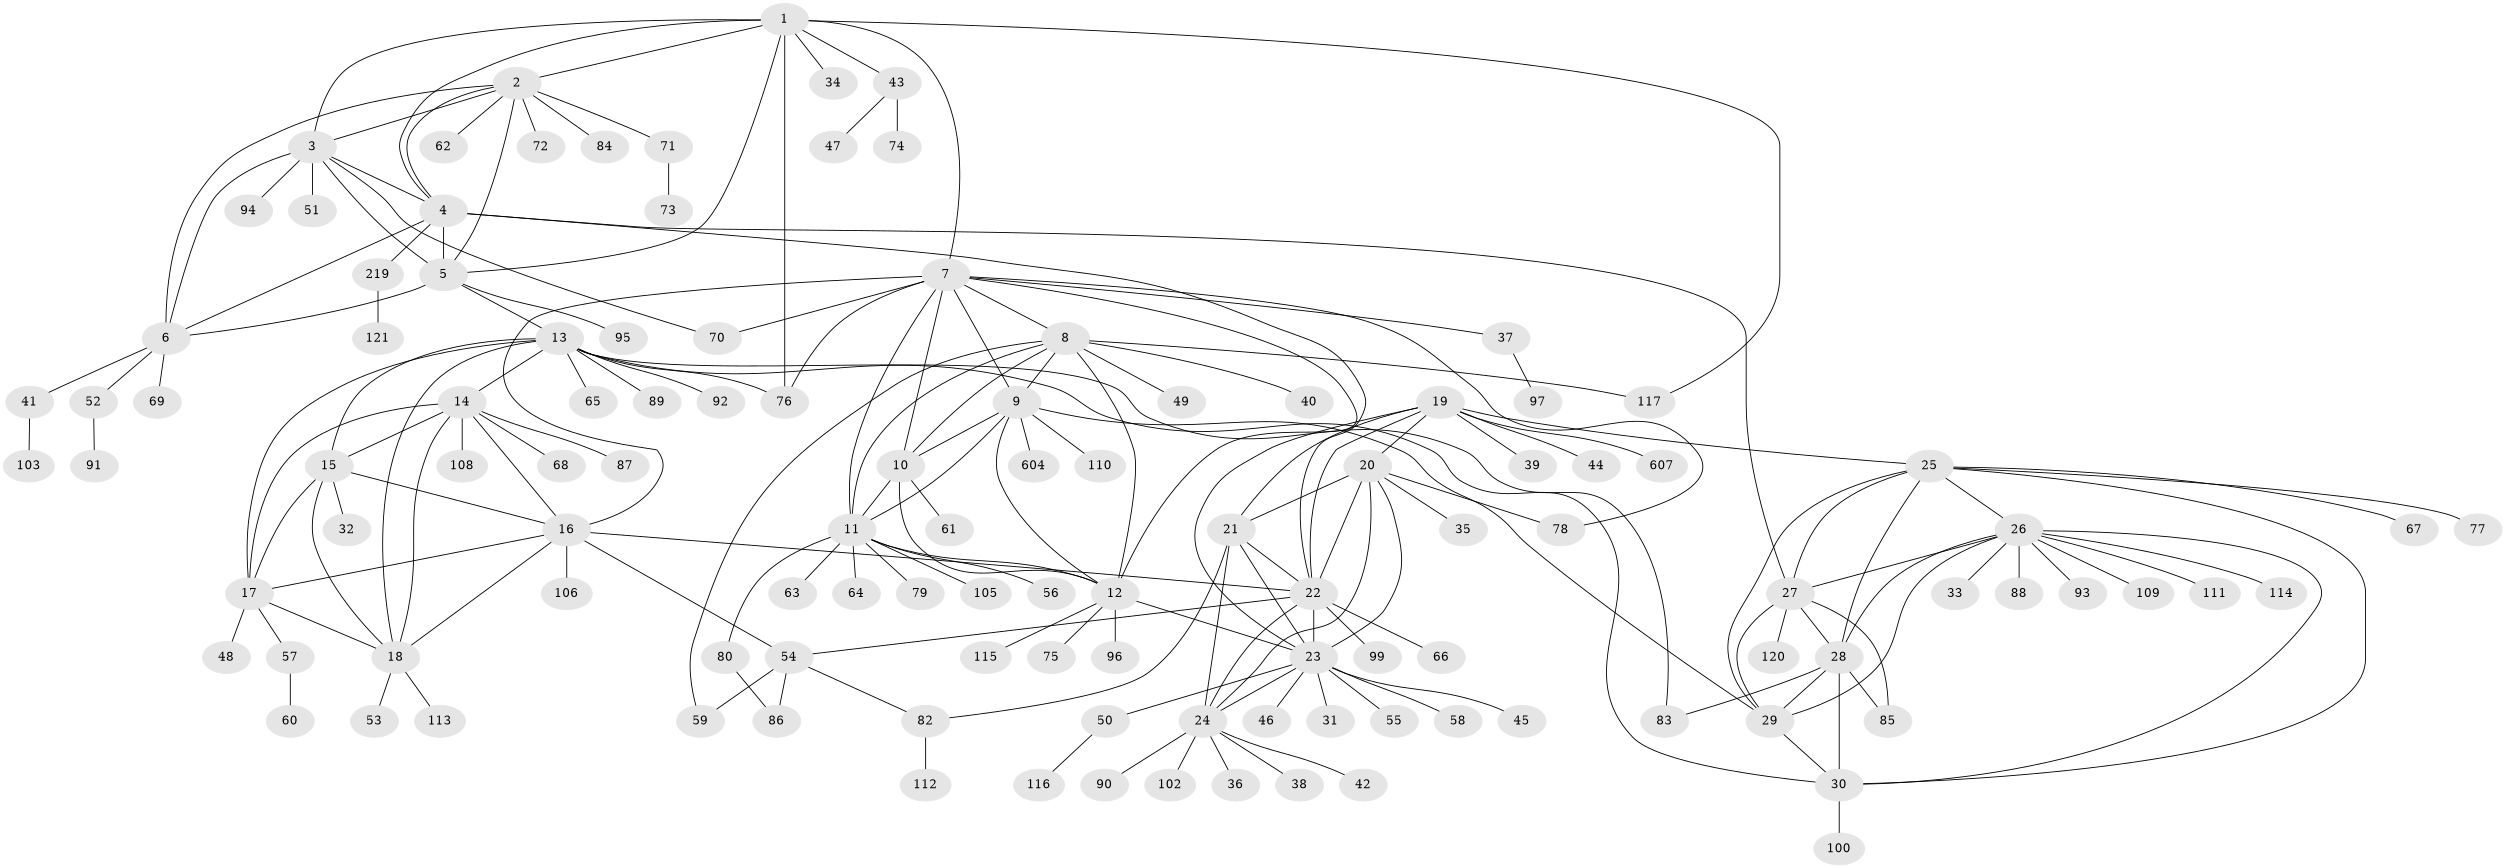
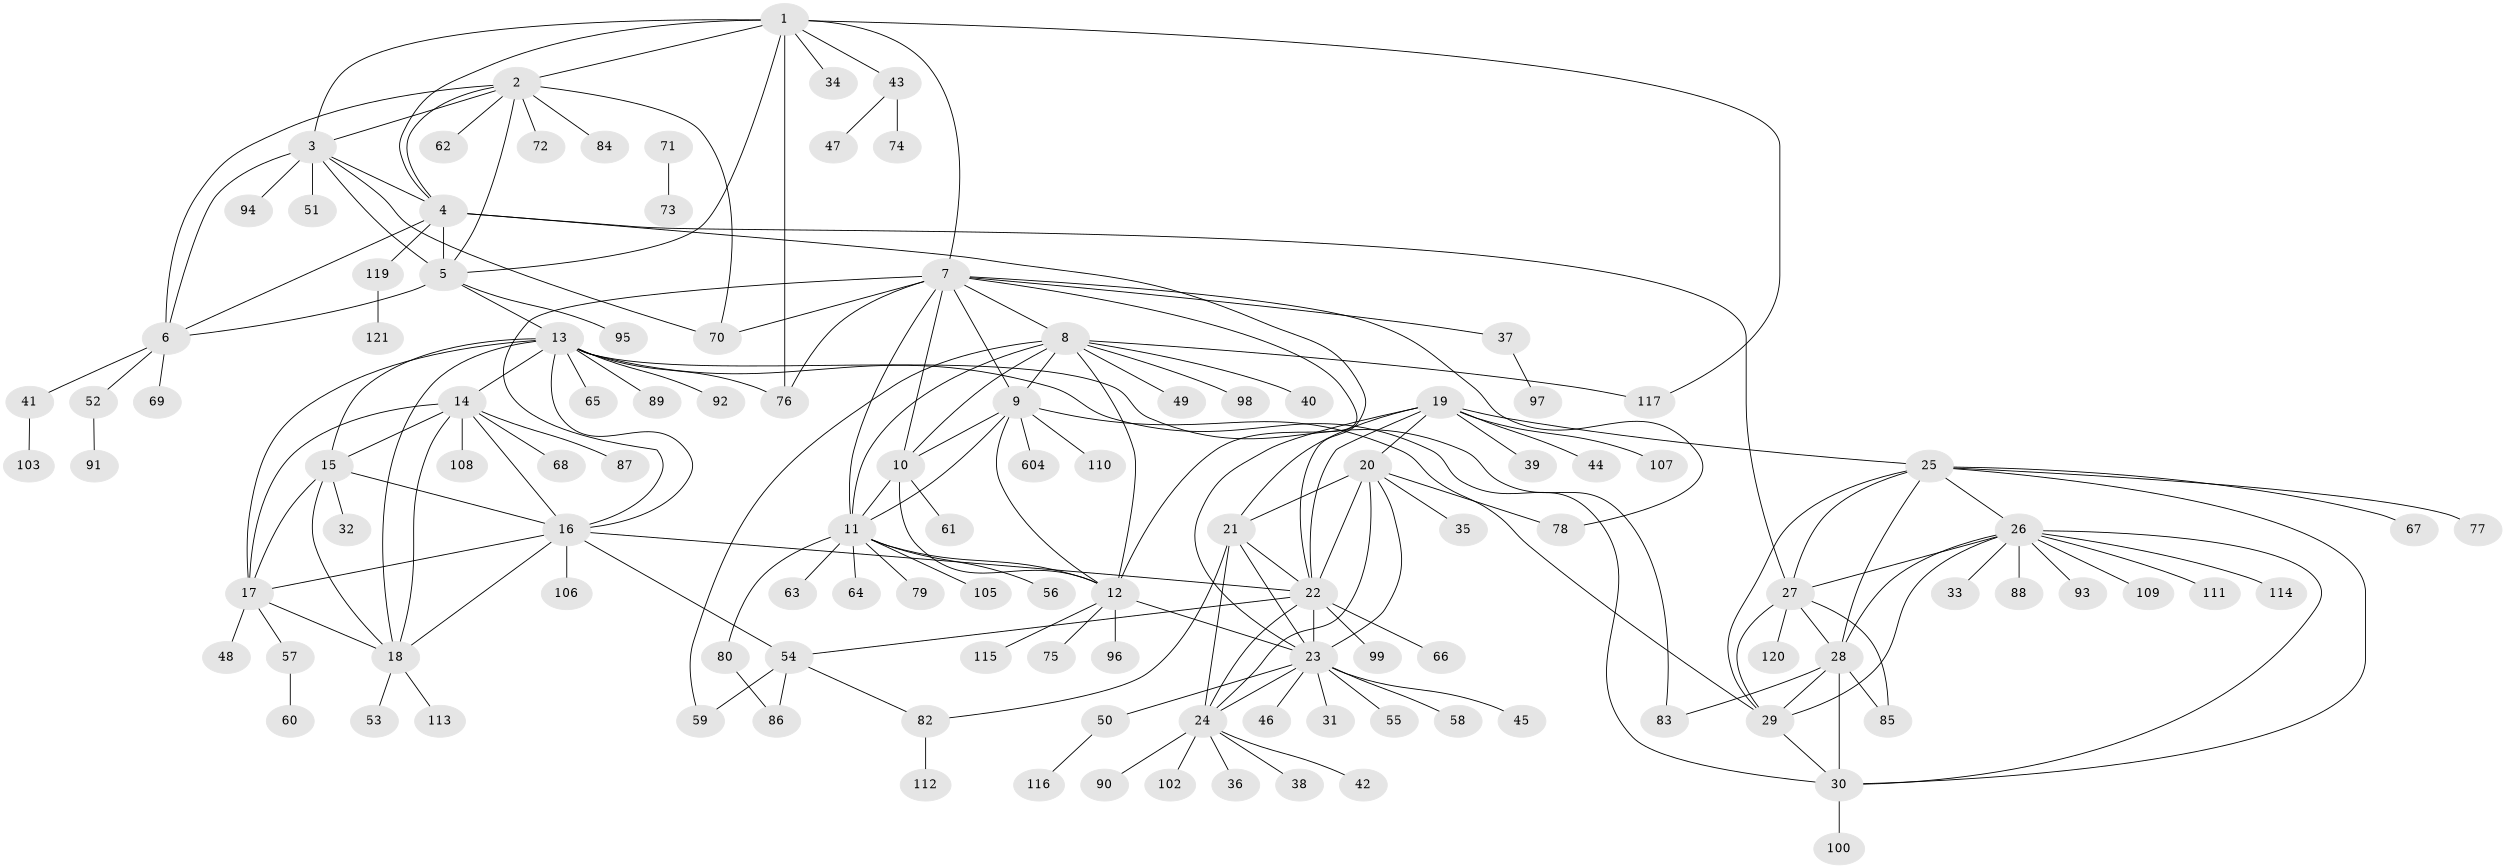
edge "2" -- "71": now "2" -- "70"
node "219": label "219" -> "119"
node "98": added
edge "13" -- "16": added
node "607": label "607" -> "107"
